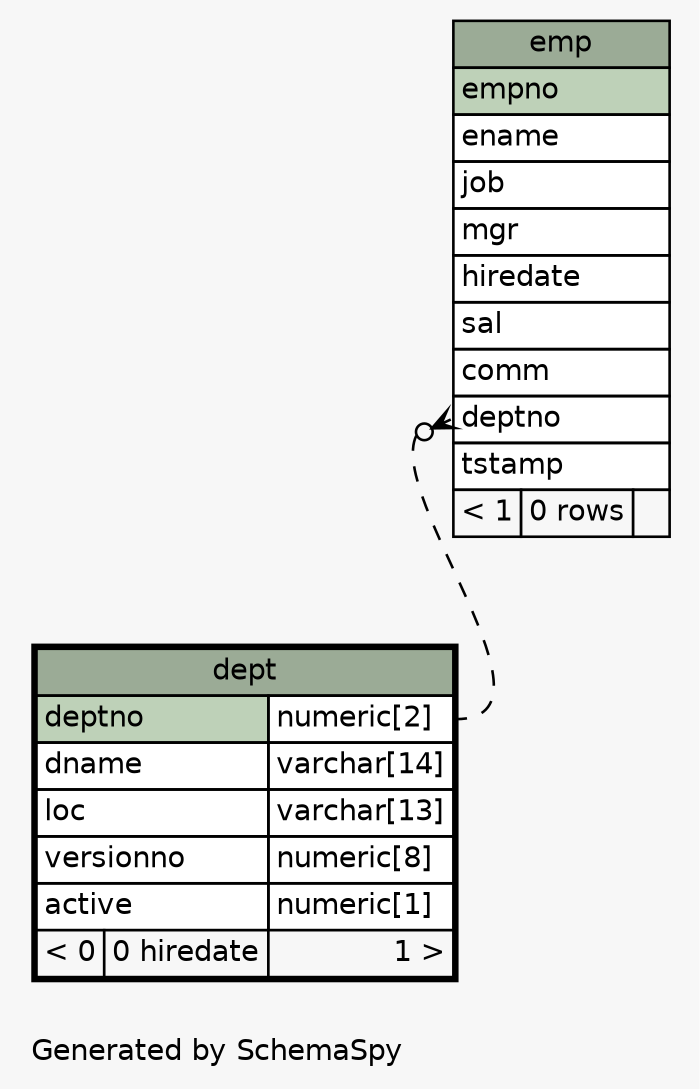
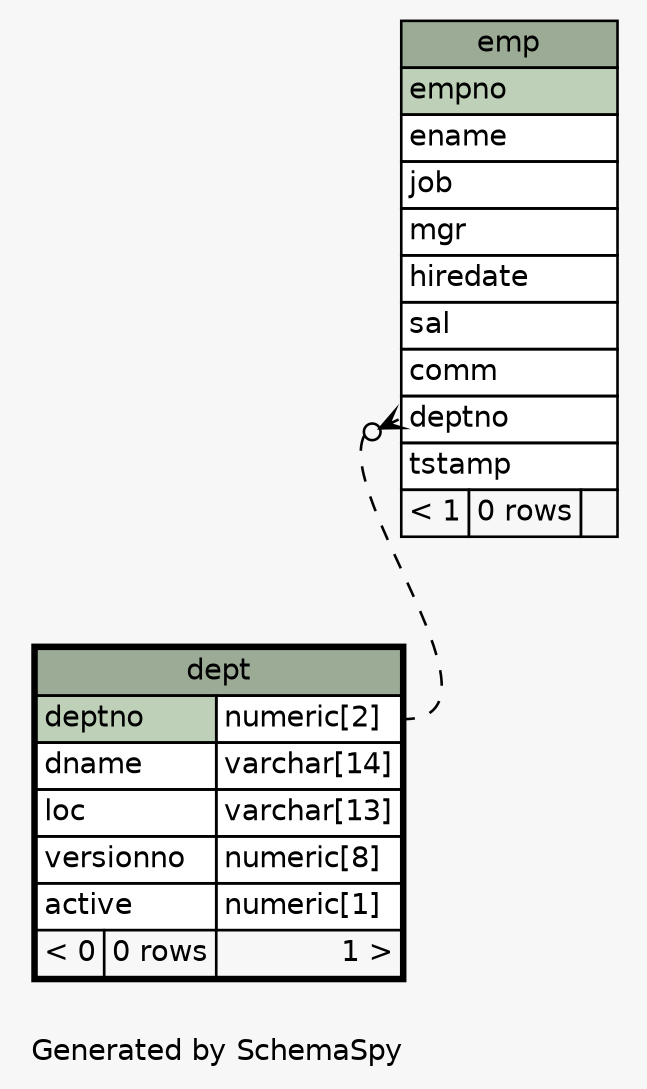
node "dept": text "0 hiredate" -> "0 rows"
